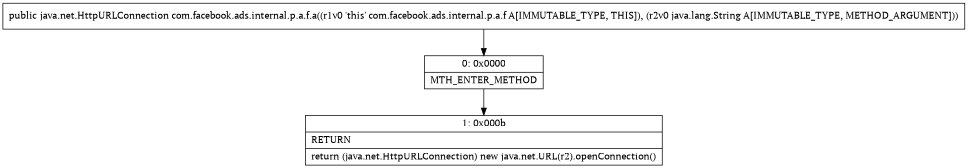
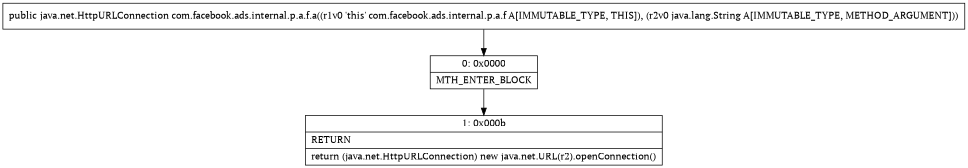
node "0: 0x0000": text "MTH_ENTER_METHOD" -> "MTH_ENTER_BLOCK"
